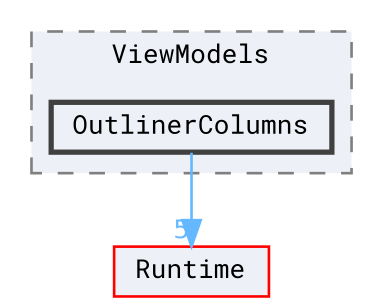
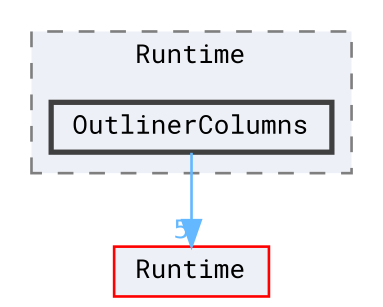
cluster "ViewModels": label "ViewModels" -> "Runtime"
